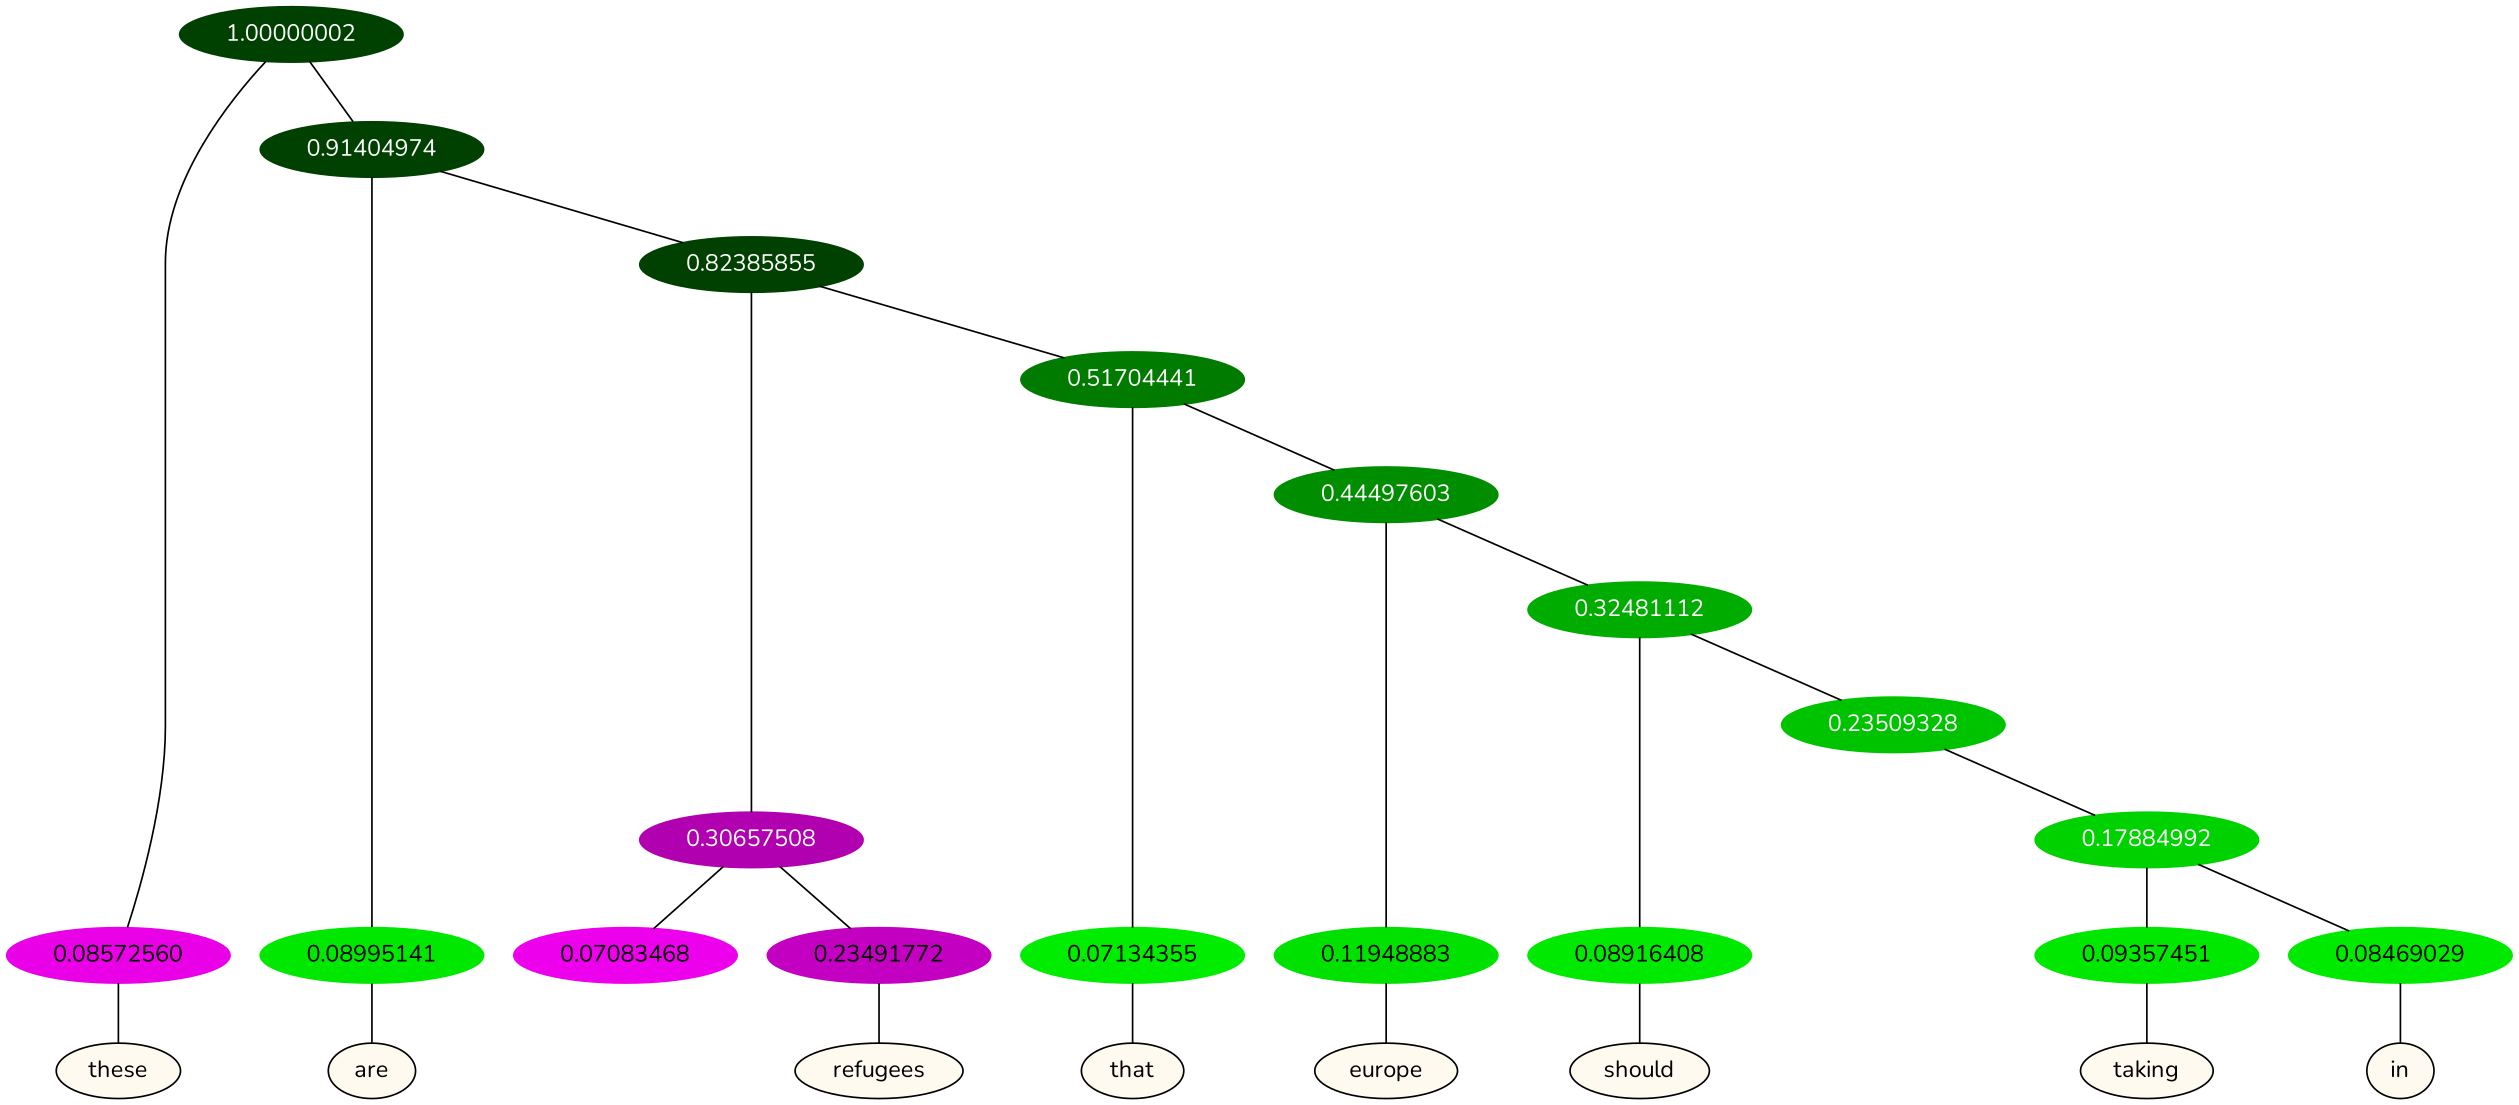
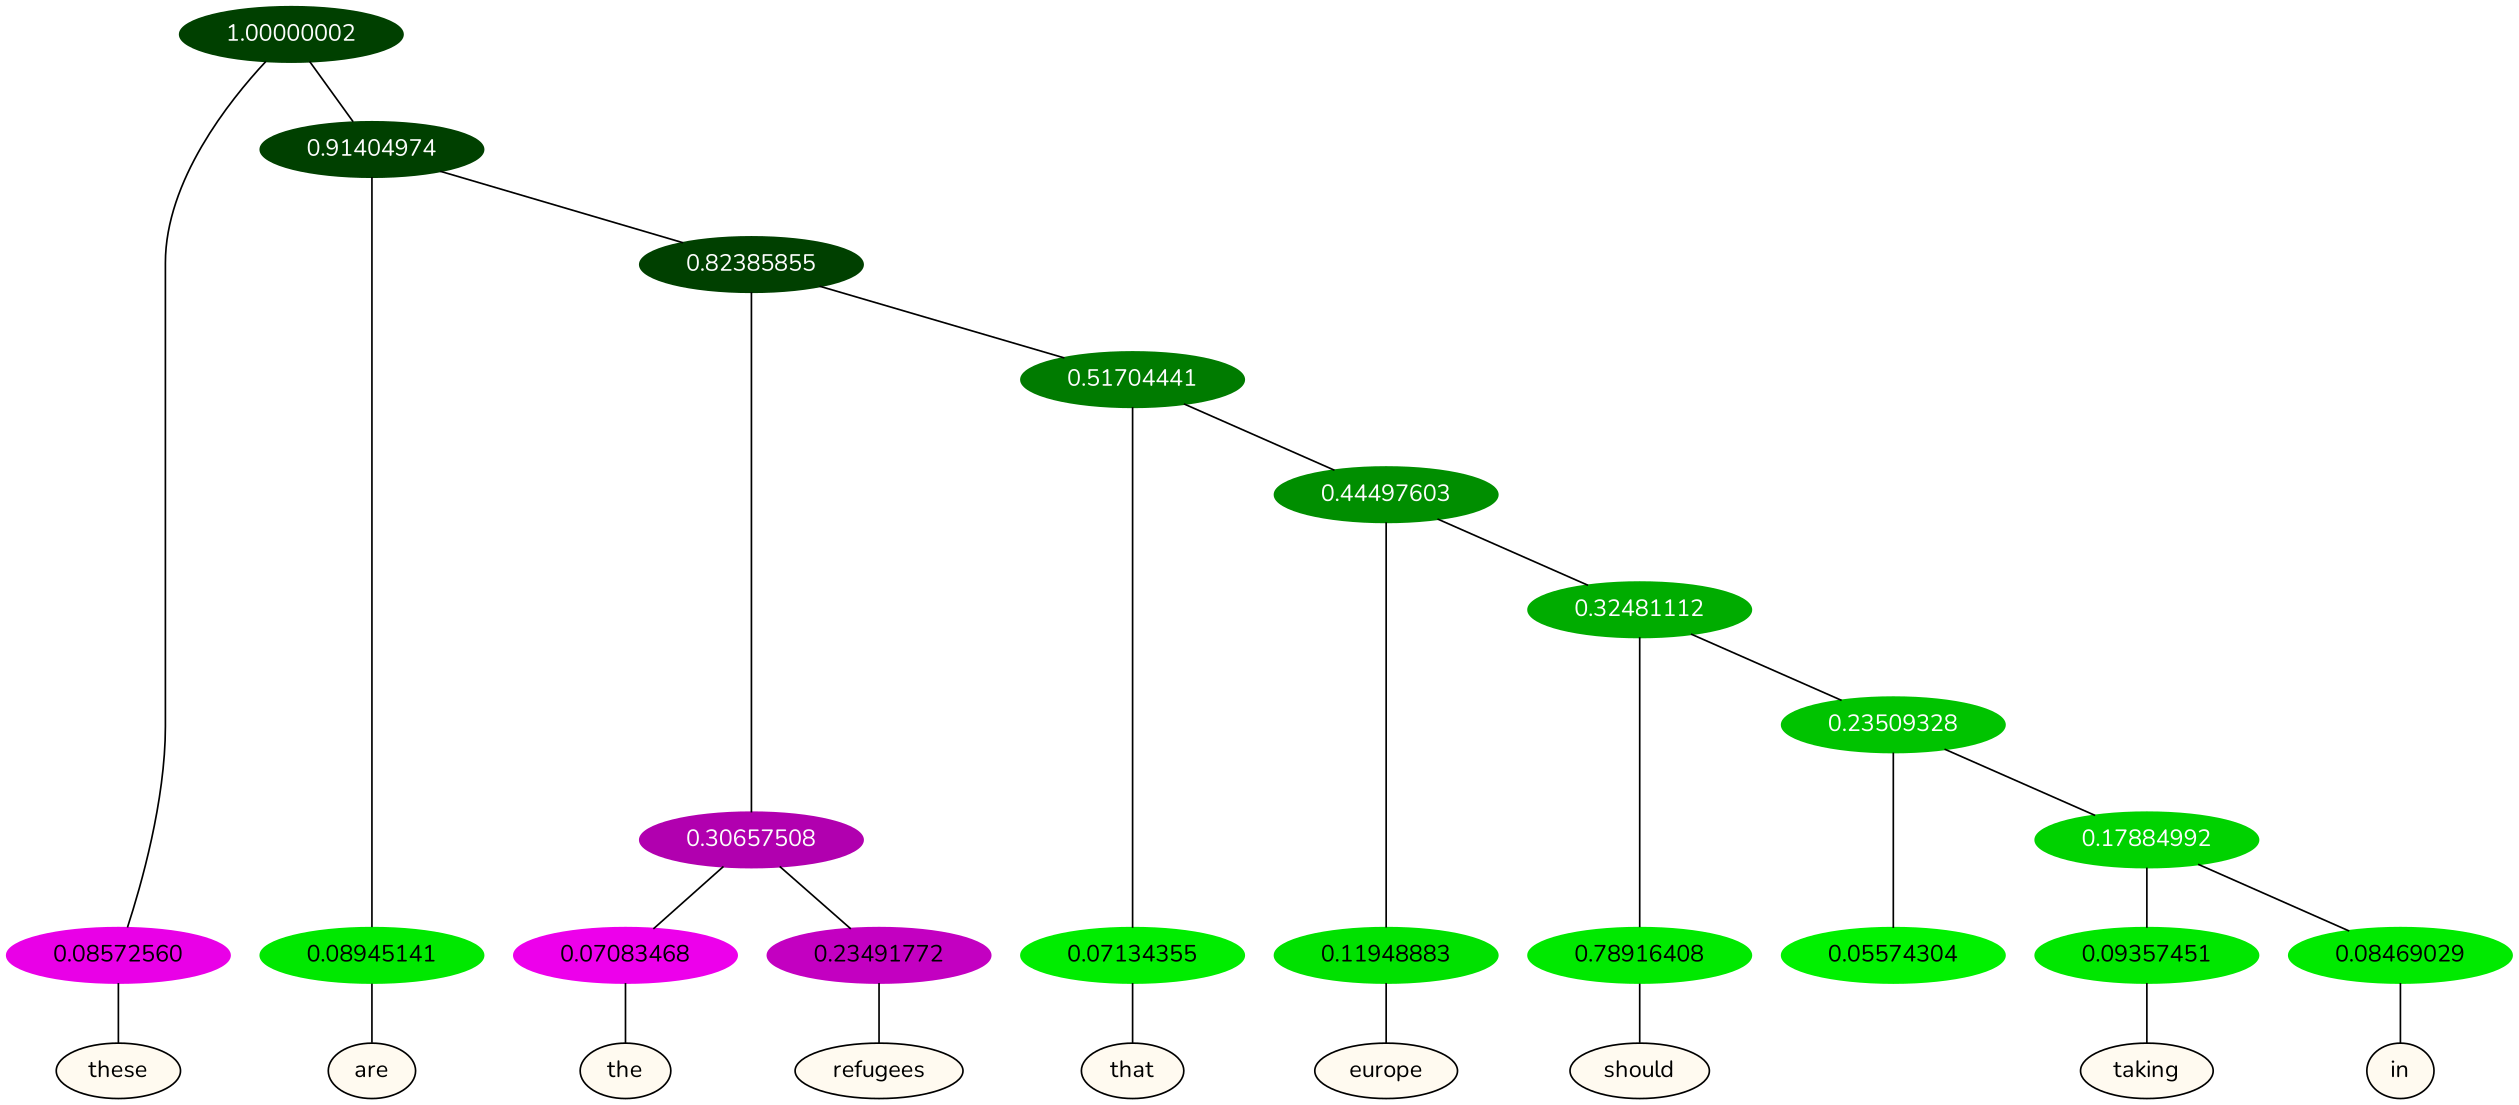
node "0.08995141": label "0.08995141" -> "0.08945141"
node "0.08916408": label "0.08916408" -> "0.78916408"
node "0.05574304": added
node "the": added
